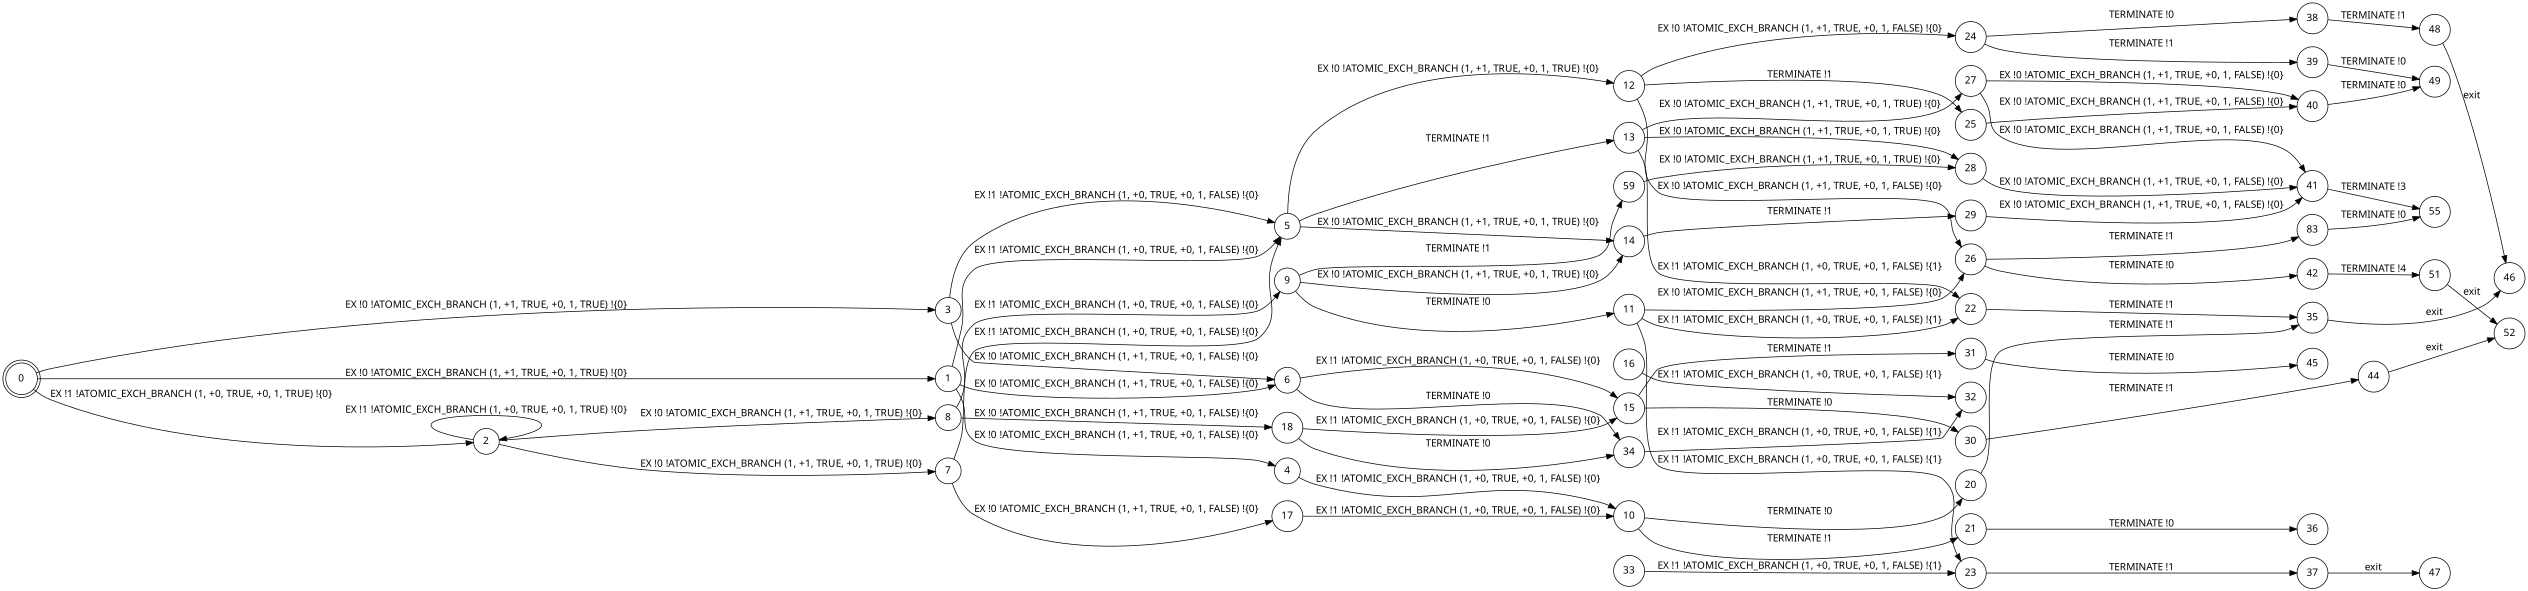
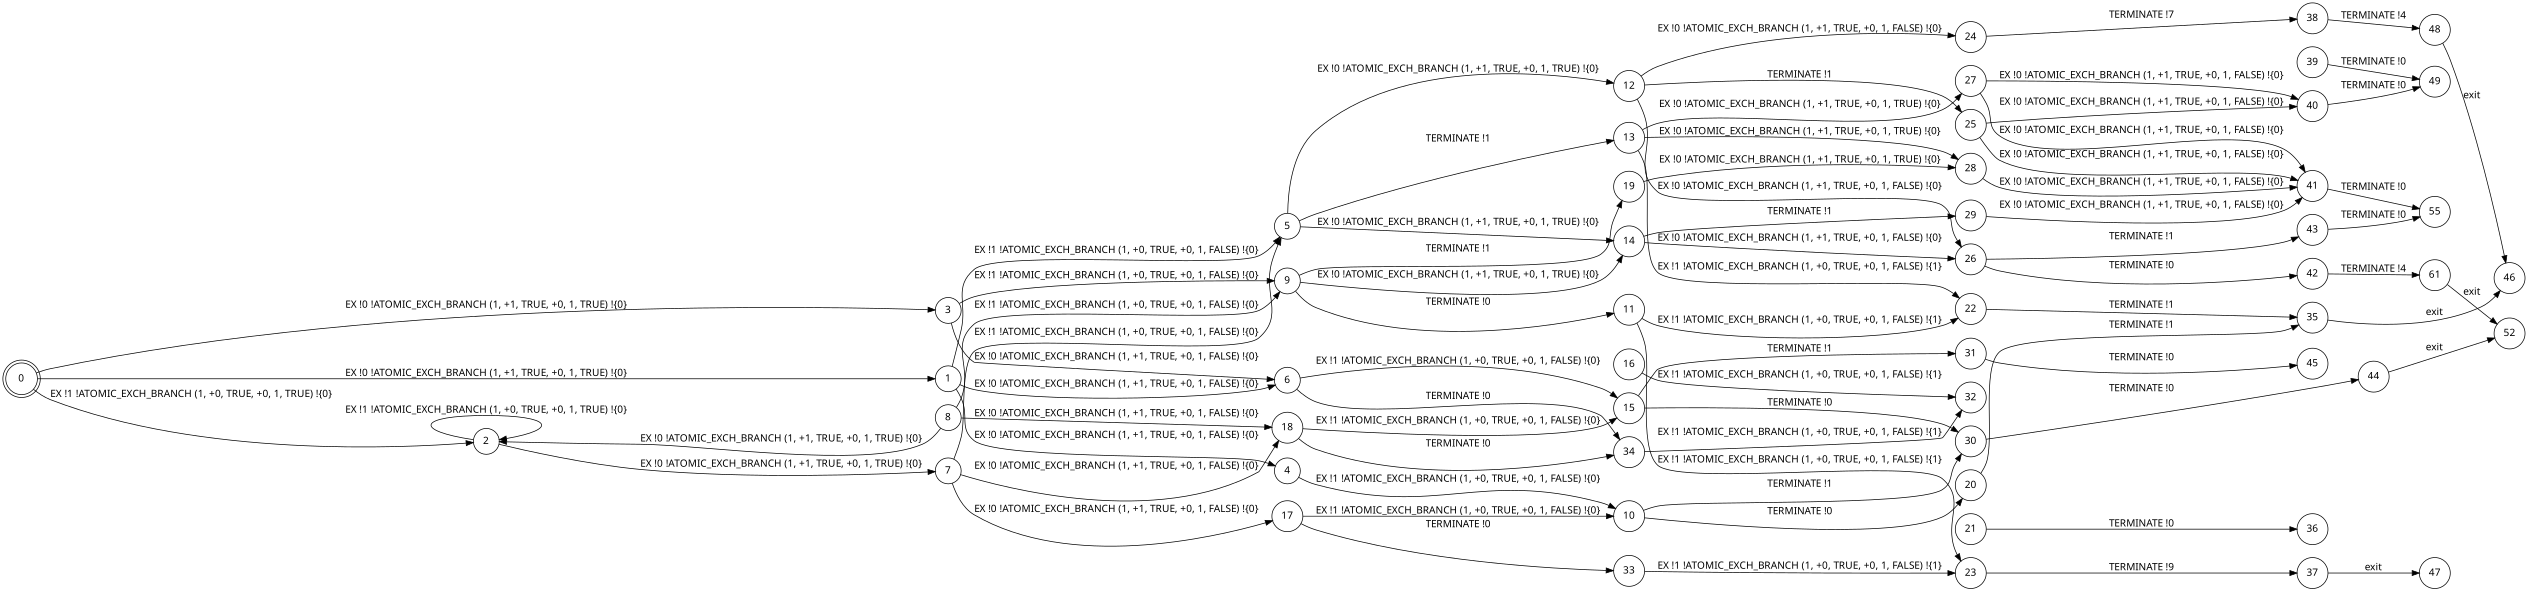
edge "24" -> "38": label "TERMINATE !0" -> "TERMINATE !7"
edge "38" -> "48": label "TERMINATE !1" -> "TERMINATE !4"
edge "24" -> "39": removed, label "TERMINATE !1"
edge "25" -> "41": added, label "EX !0 !ATOMIC_EXCH_BRANCH (1, +1, TRUE, +0, 1, FALSE) !{0}"
node "59": label "59" -> "19"
edge "41" -> "55": label "TERMINATE !3" -> "TERMINATE !0"
edge "3" -> "5": now "3" -> "9"
node "83": label "83" -> "43"
node "51": label "51" -> "61"
edge "11" -> "26": now "14" -> "26"
edge "30" -> "44": label "TERMINATE !1" -> "TERMINATE !0"
edge "2" -> "8": reversed
edge "7" -> "18": added, label "EX !0 !ATOMIC_EXCH_BRANCH (1, +1, TRUE, +0, 1, FALSE) !{0}"
edge "17" -> "33": added, label "TERMINATE !0"
edge "10" -> "21": now "10" -> "30"
edge "23" -> "37": label "TERMINATE !1" -> "TERMINATE !9"
